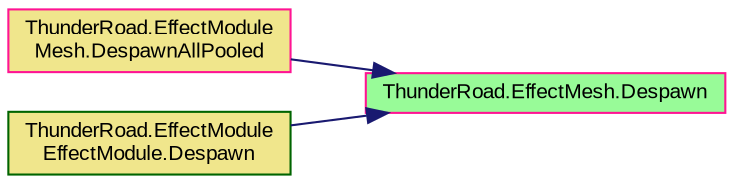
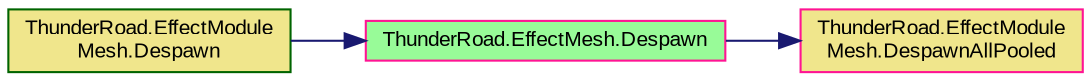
edge "ThunderRoad.EffectModule Mesh.DespawnAllPooled" -> "ThunderRoad.EffectMesh.Despawn": reversed
node "ThunderRoad.EffectModule EffectModule.Despawn": label "ThunderRoad.EffectModule EffectModule.Despawn" -> "ThunderRoad.EffectModule Mesh.Despawn"
